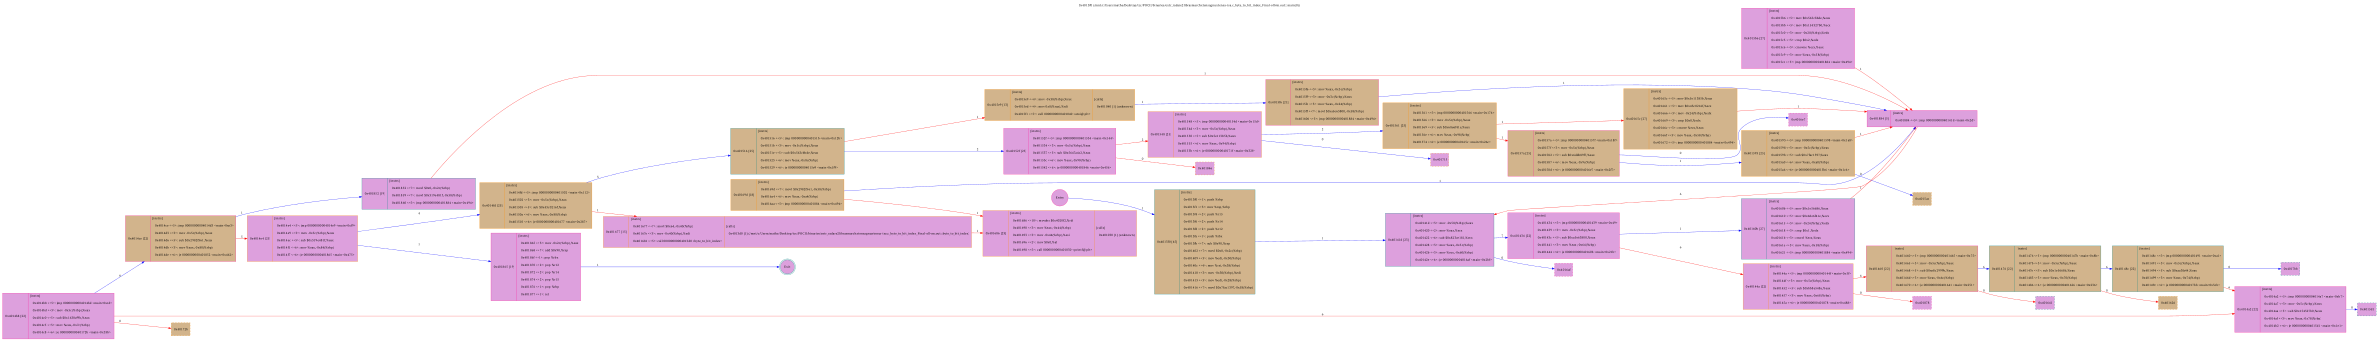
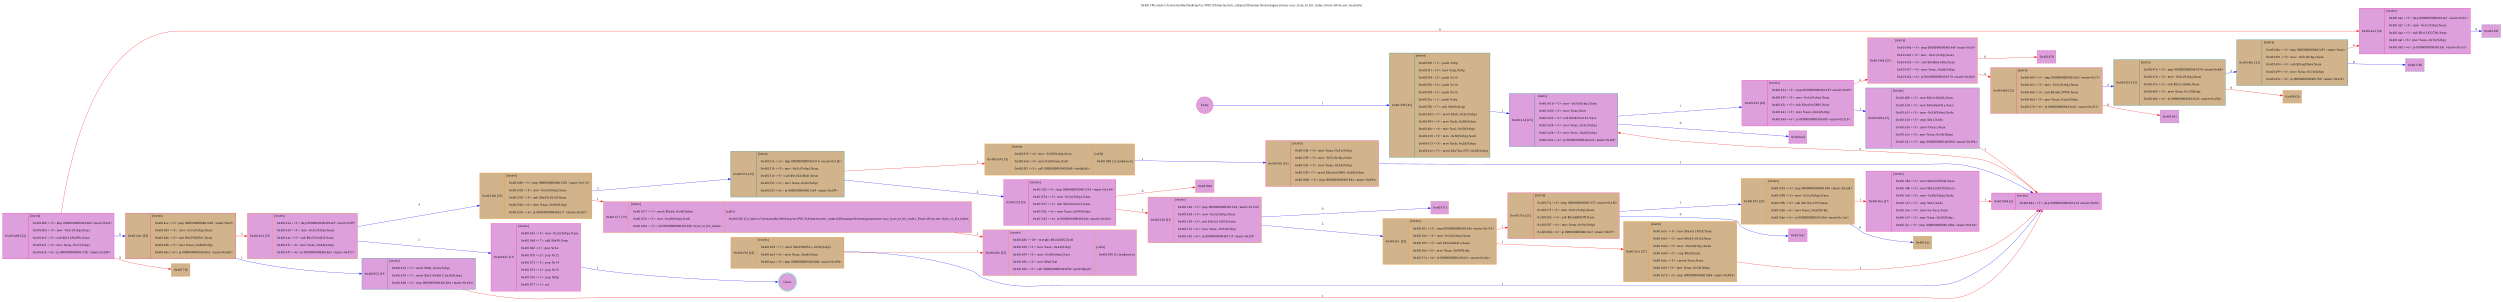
edge "0x401593 [25]" -> "0x401884 [5]": now "0x401593 [25]" -> "0x4015b6 [27]"
node "Exit": label "Exit" -> "Users"
